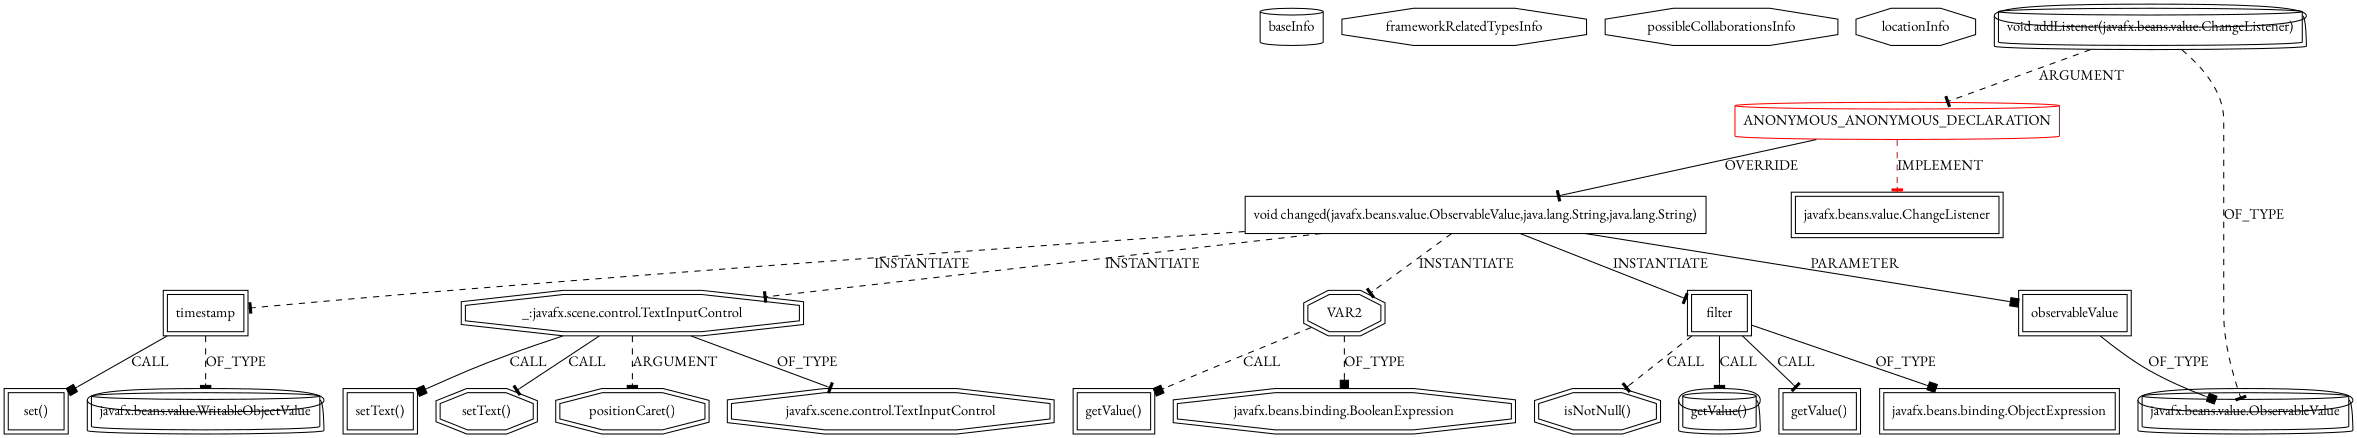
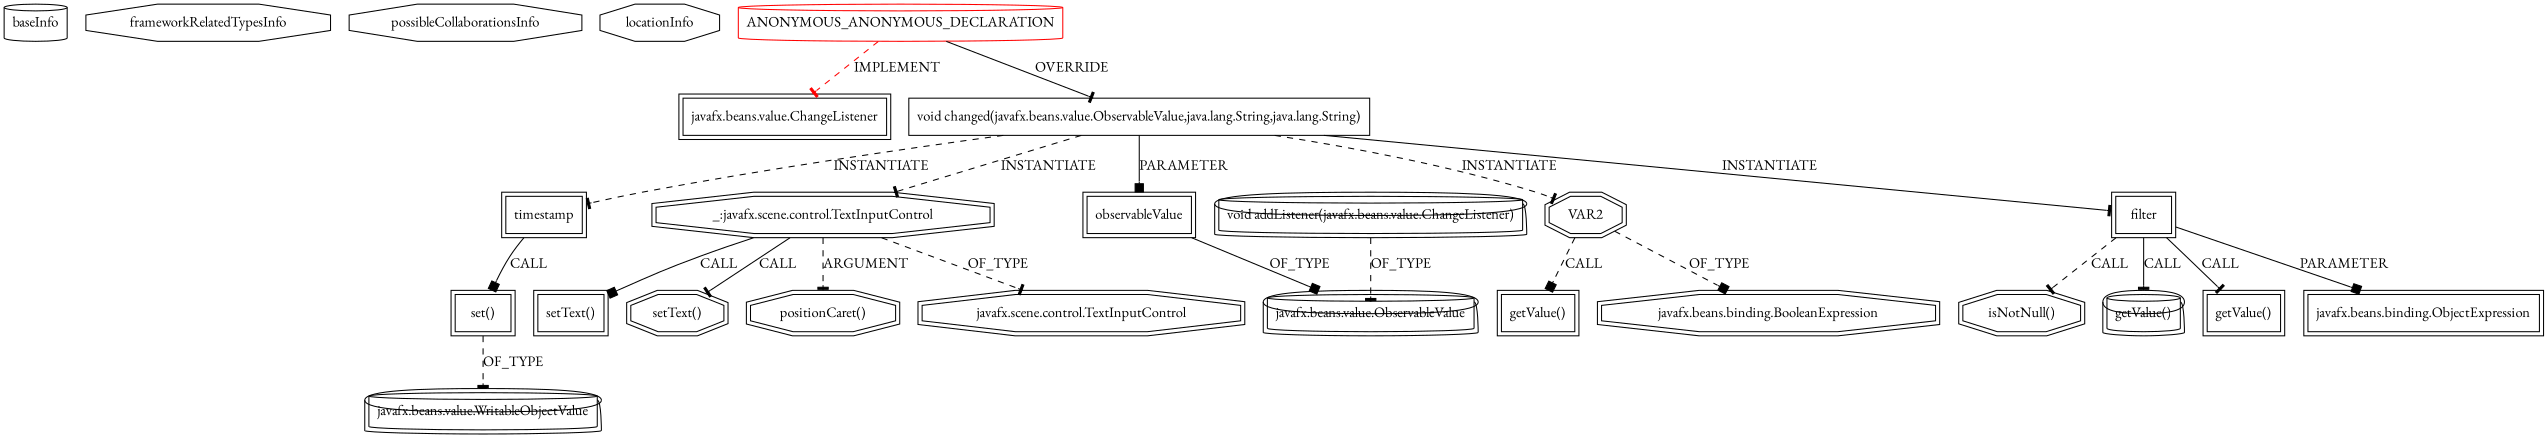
edge "void addListener(javafx.beans.value.ChangeListener)" -> "ANONYMOUS_ANONYMOUS_DECLARATION": removed, label "ARGUMENT"
edge "timestamp" -> "javafx.beans.value.WritableObjectValue": now "set()" -> "javafx.beans.value.WritableObjectValue"
edge "_:javafx.scene.control.TextInputControl" -> "javafx.scene.control.TextInputControl": style solid -> dashed
edge "filter" -> "javafx.beans.binding.ObjectExpression": label "OF_TYPE" -> "PARAMETER"
